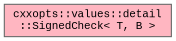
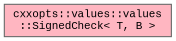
node "cxxopts::values::detail ::SignedCheck< T, B >": label "cxxopts::values::detail ::SignedCheck< T, B >" -> "cxxopts::values::values ::SignedCheck< T, B >"
